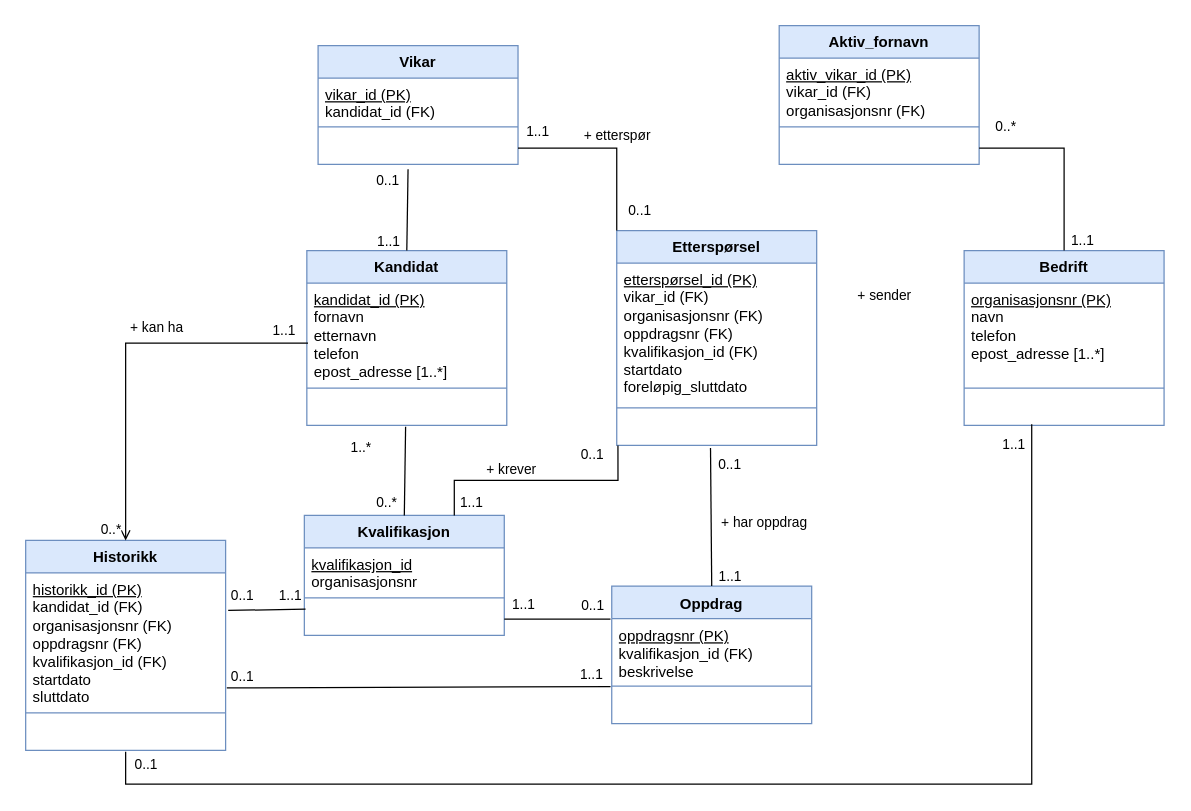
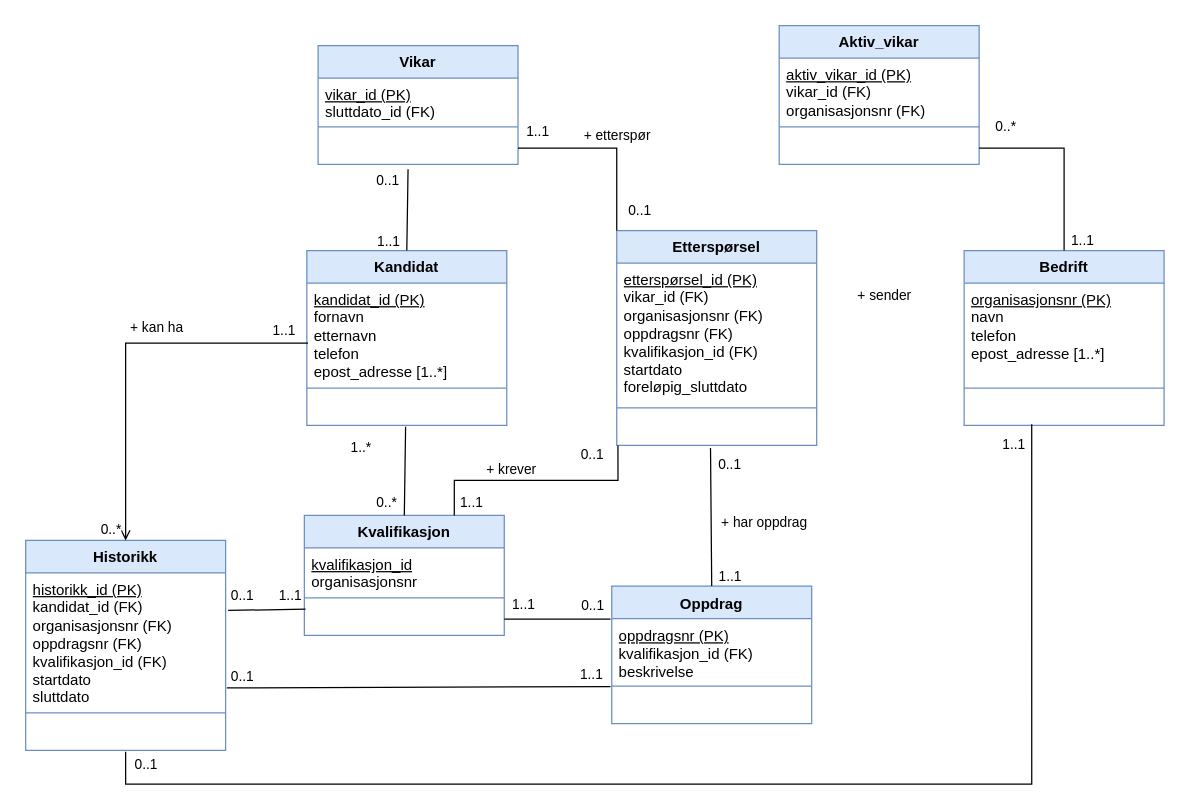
node "Aktiv_fornavn": label "Aktiv_fornavn" -> "Aktiv_vikar"
node "vikar_id (PK) kandidat_id (FK)": label "vikar_id (PK) kandidat_id (FK)" -> "vikar_id (PK) sluttdato_id (FK)"
